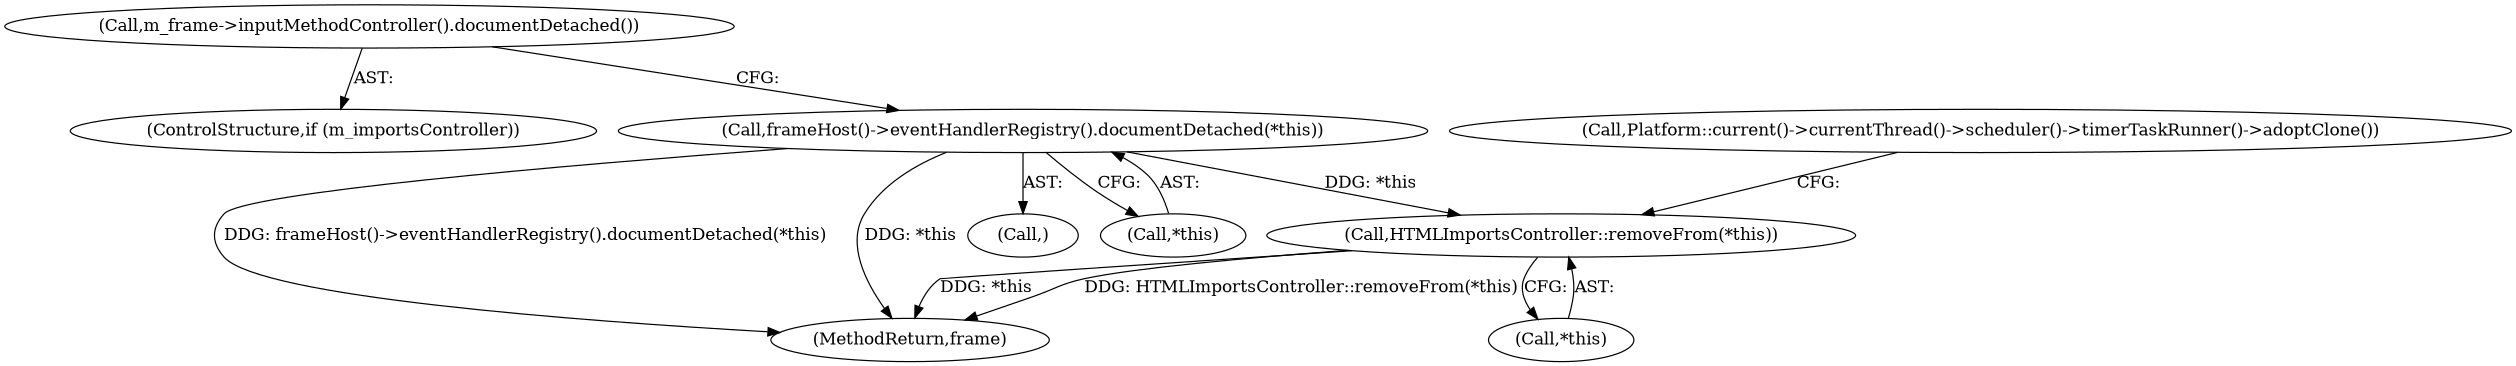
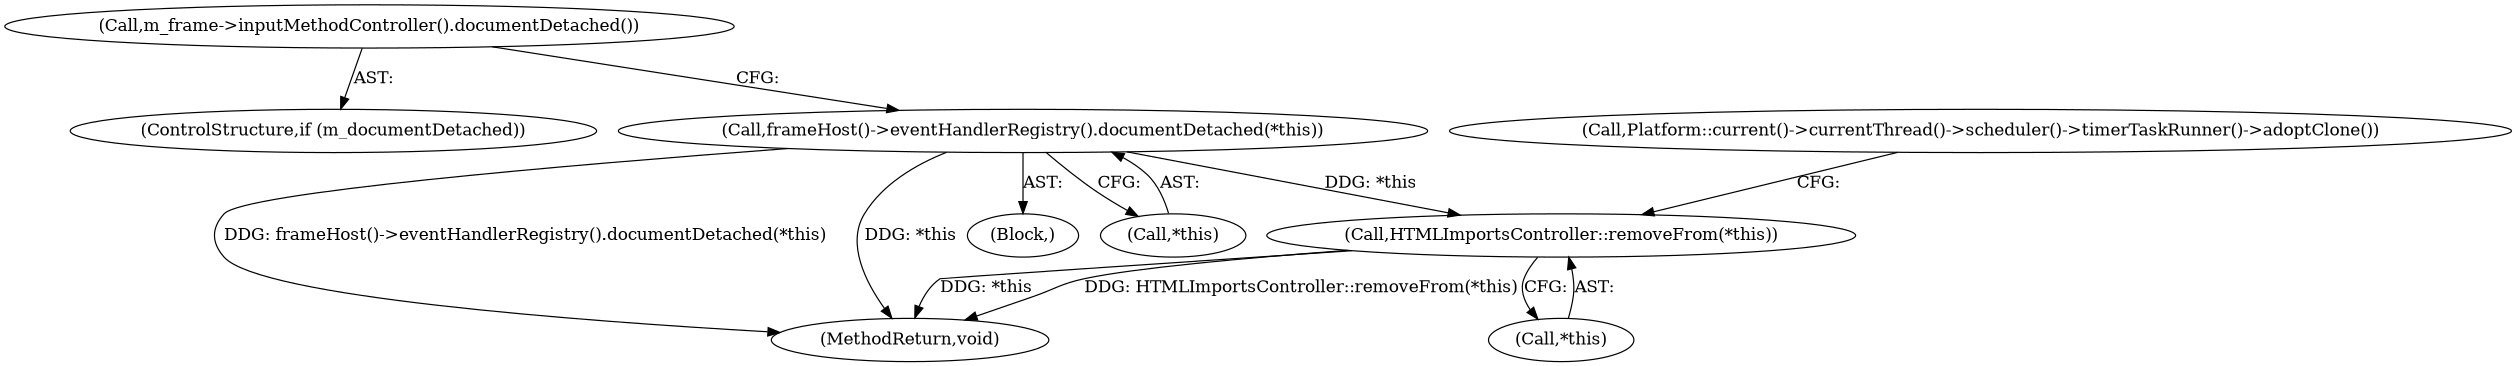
node "(ControlStructure,if (m_importsController))": label "(ControlStructure,if (m_importsController))" -> "(ControlStructure,if (m_documentDetached))"
node "(Call,)": label "(Call,)" -> "(Block,)"
node "(MethodReturn,frame)": label "(MethodReturn,frame)" -> "(MethodReturn,void)"
